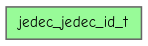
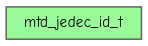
node "jedec_jedec_id_t": label "jedec_jedec_id_t" -> "mtd_jedec_id_t"
